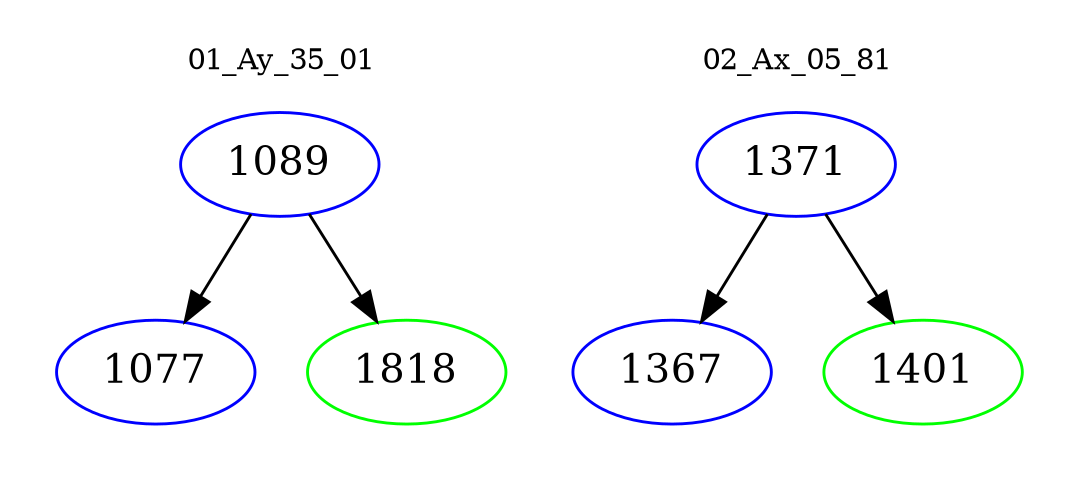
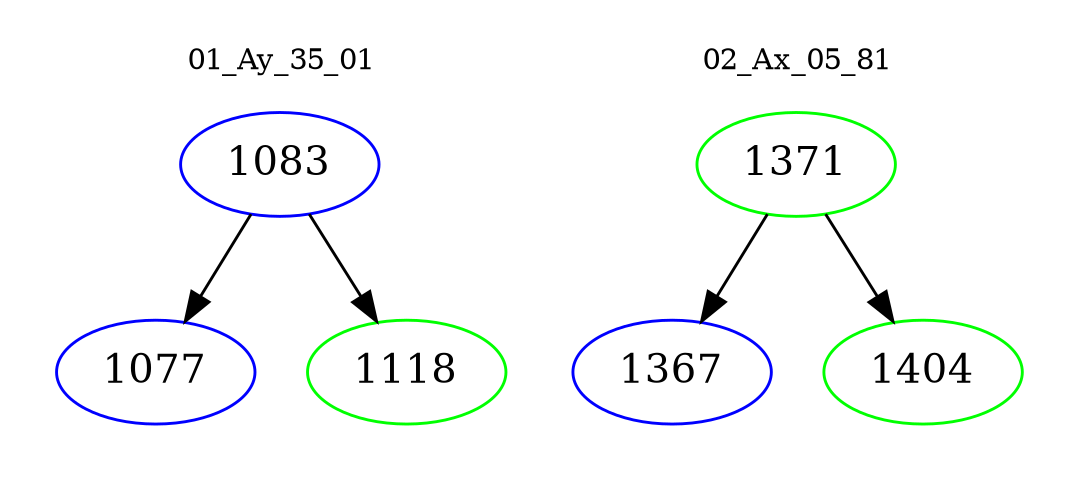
node "1089": label "1089" -> "1083"
node "1371": color blue -> green
node "1818": label "1818" -> "1118"
node "1401": label "1401" -> "1404"
